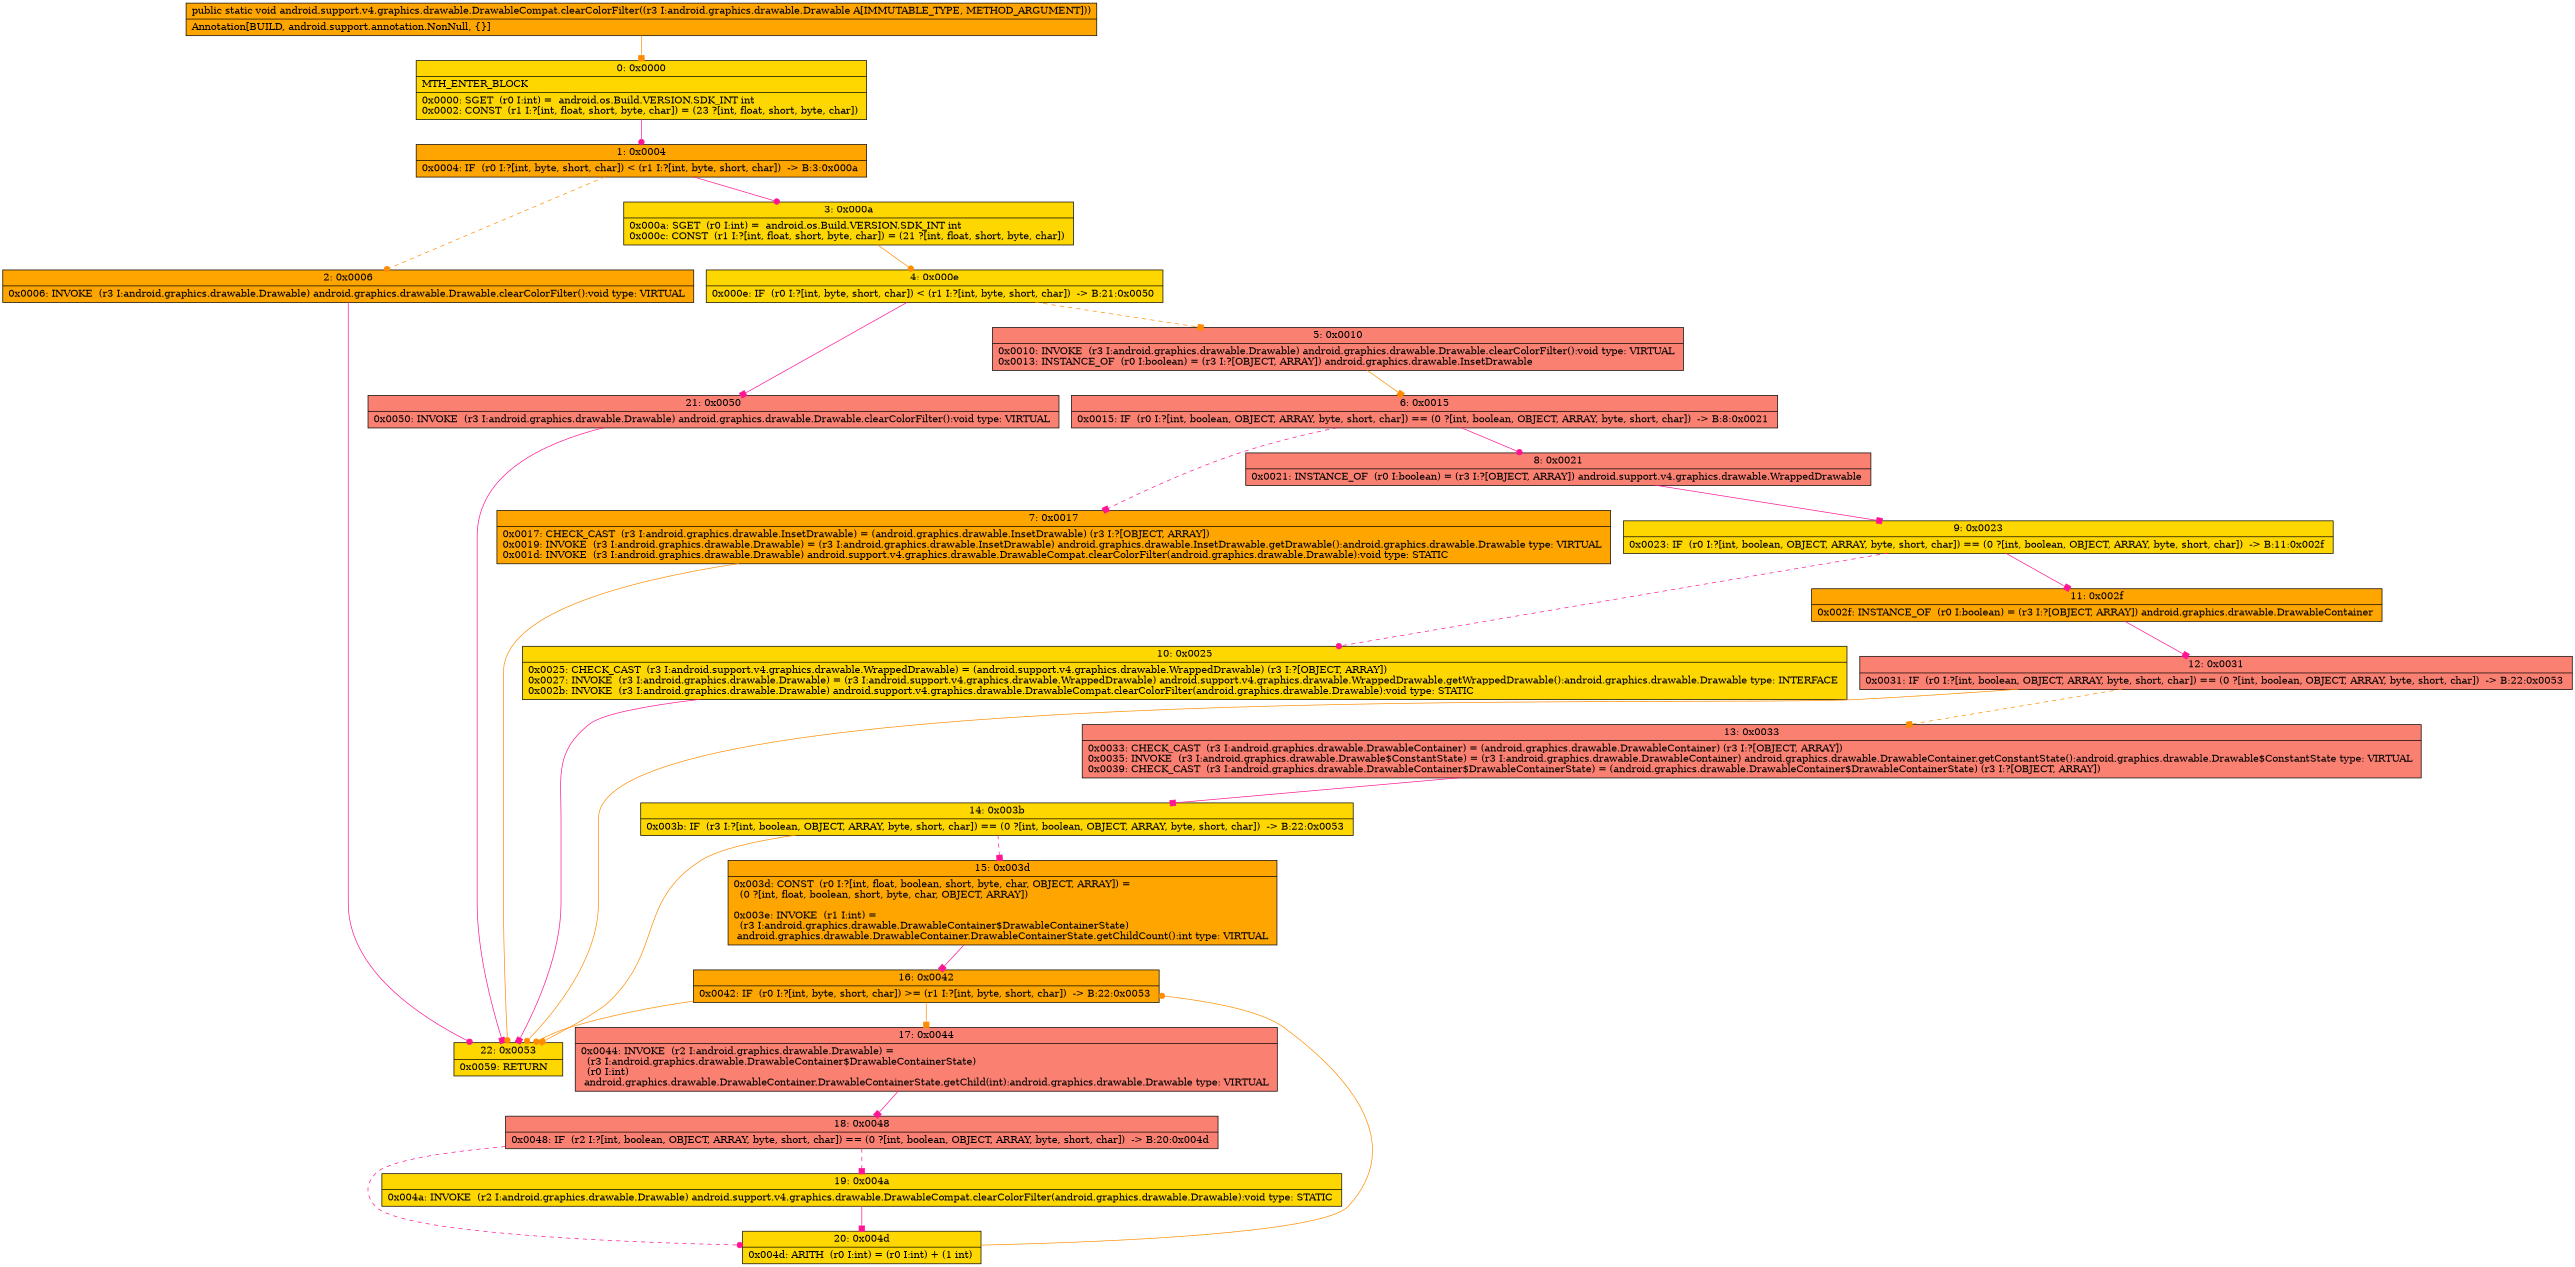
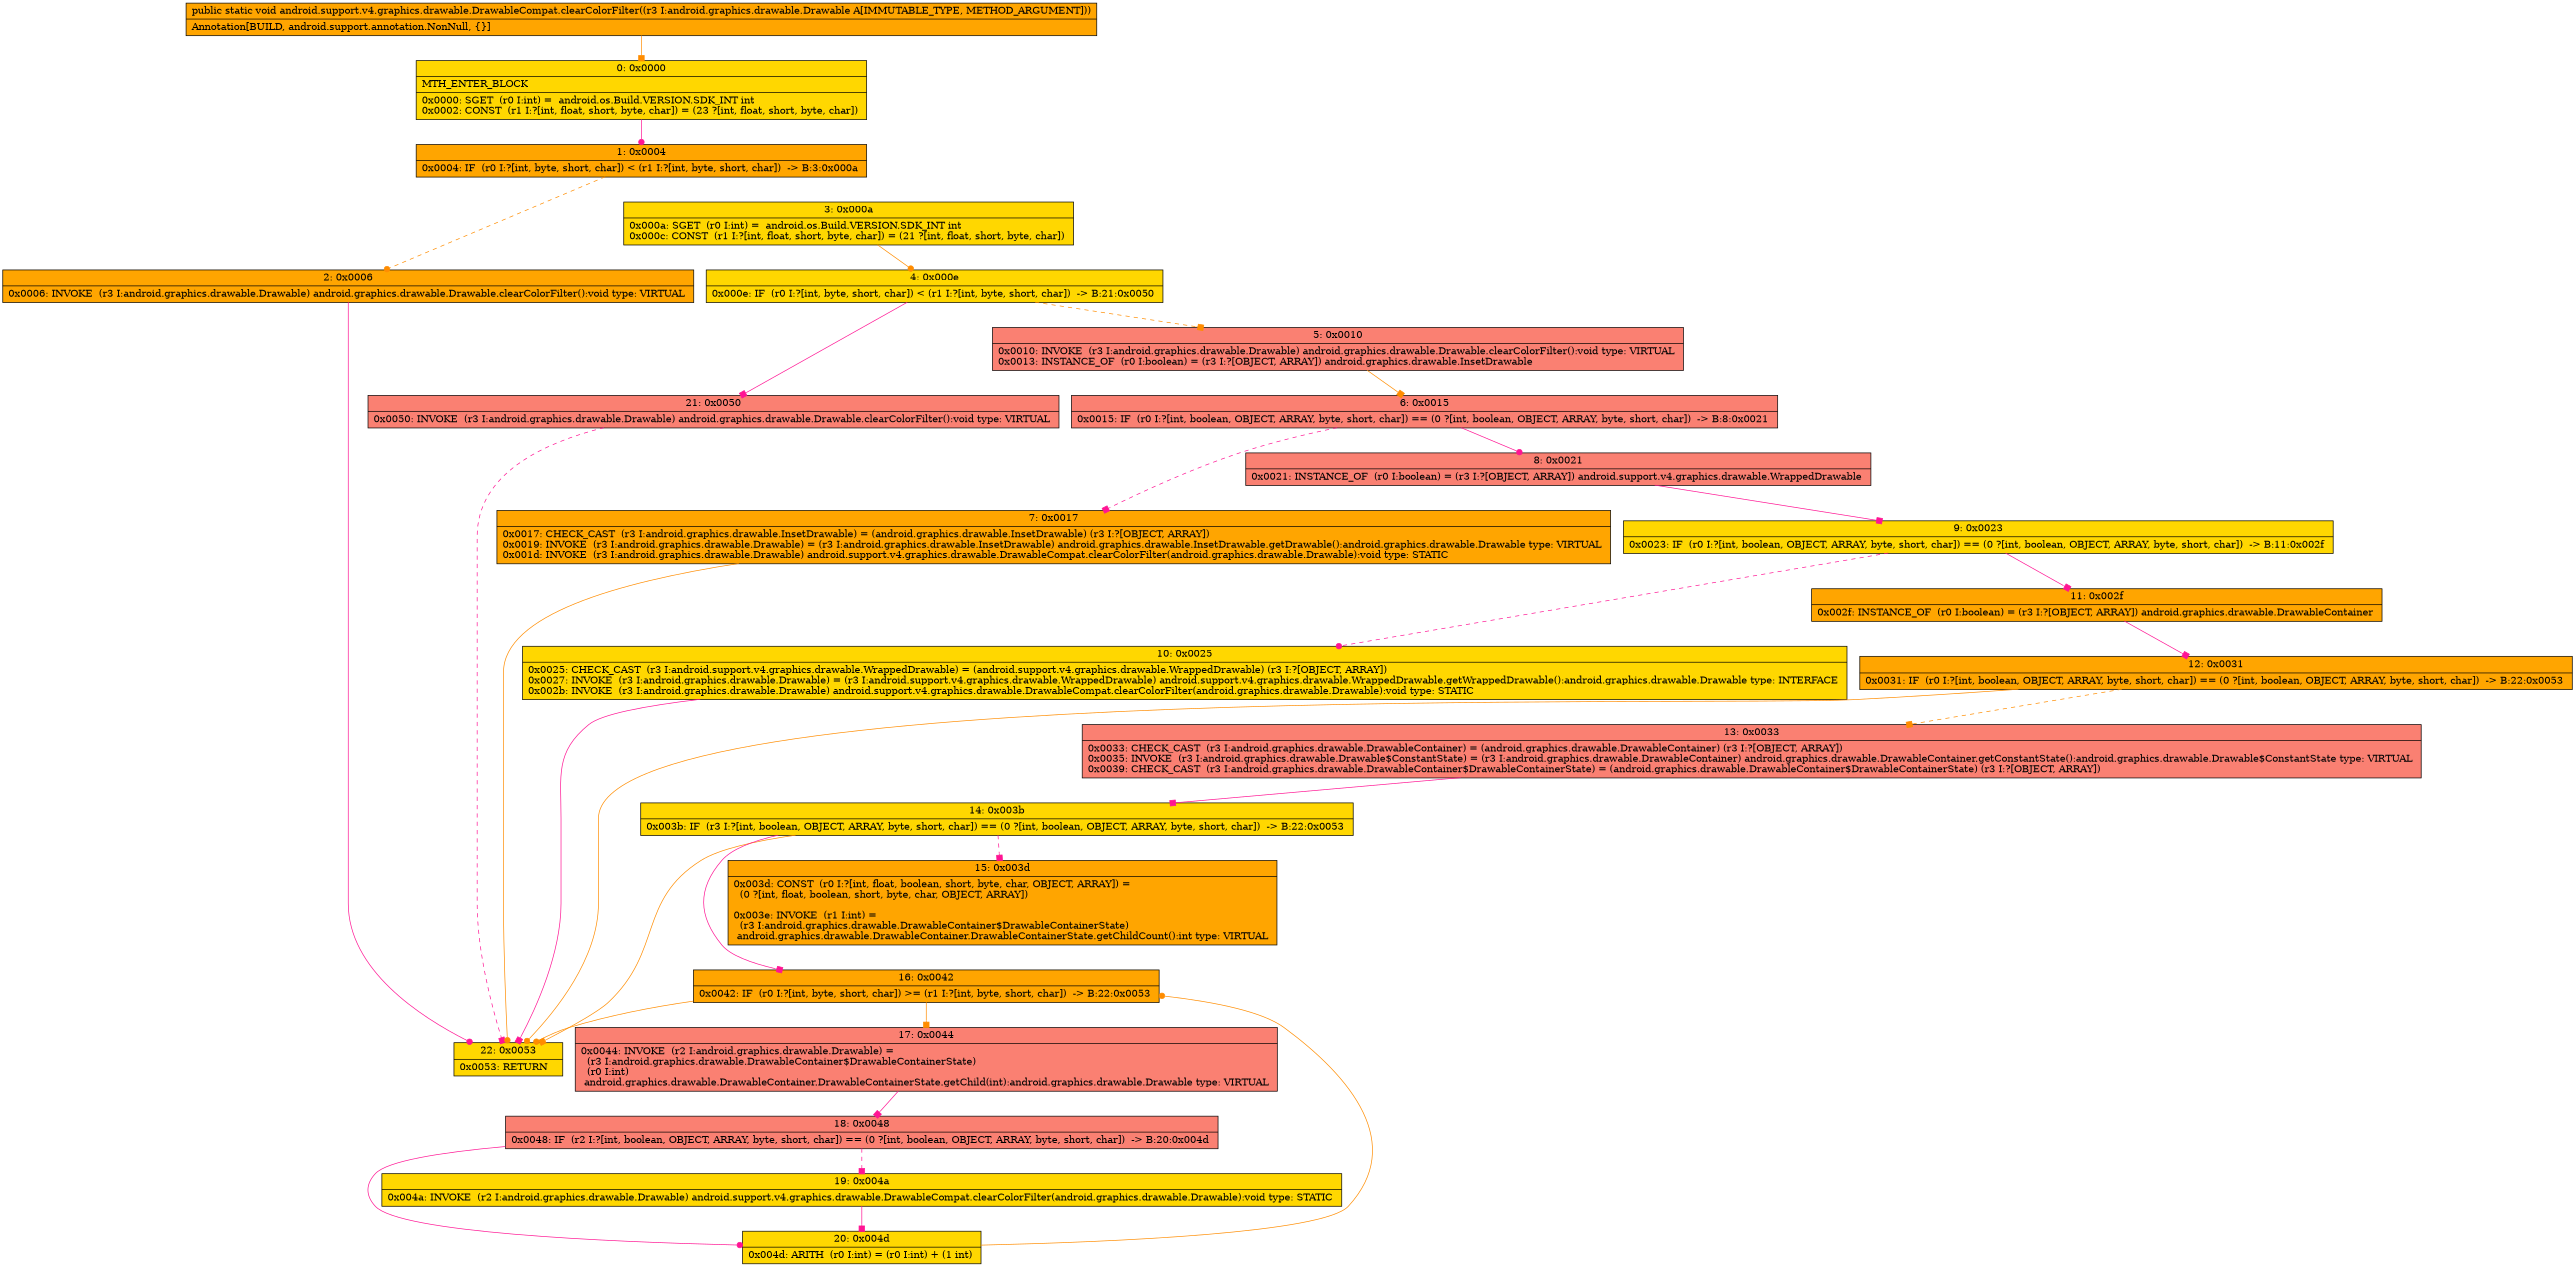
edge "1: 0x0004" -> "3: 0x000a": removed
node "12: 0x0031": fillcolor salmon -> orange
edge "21: 0x0050" -> "22: 0x0053": style solid -> dashed
edge "15: 0x003d" -> "16: 0x0042": now "14: 0x003b" -> "16: 0x0042"
node "22: 0x0053": text "0x0059: RETURN" -> "0x0053: RETURN"
edge "18: 0x0048" -> "20: 0x004d": style dashed -> solid
